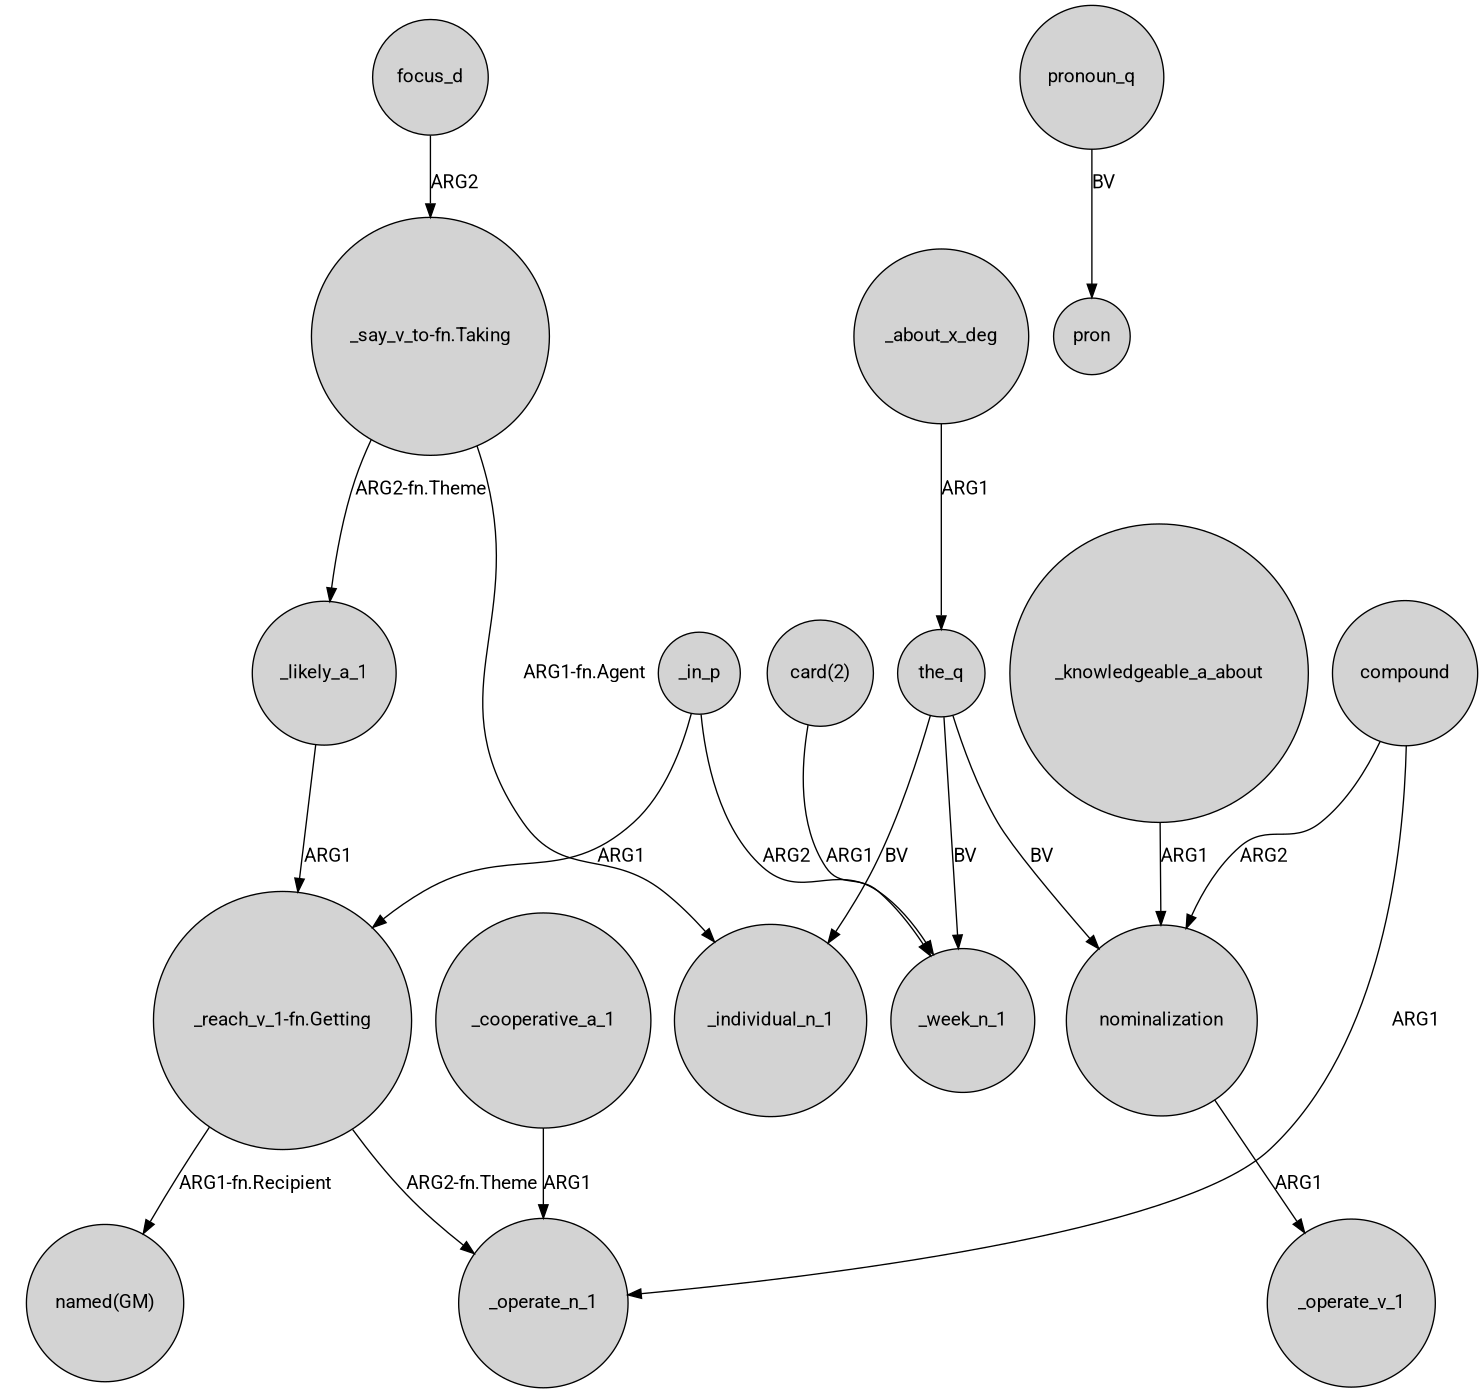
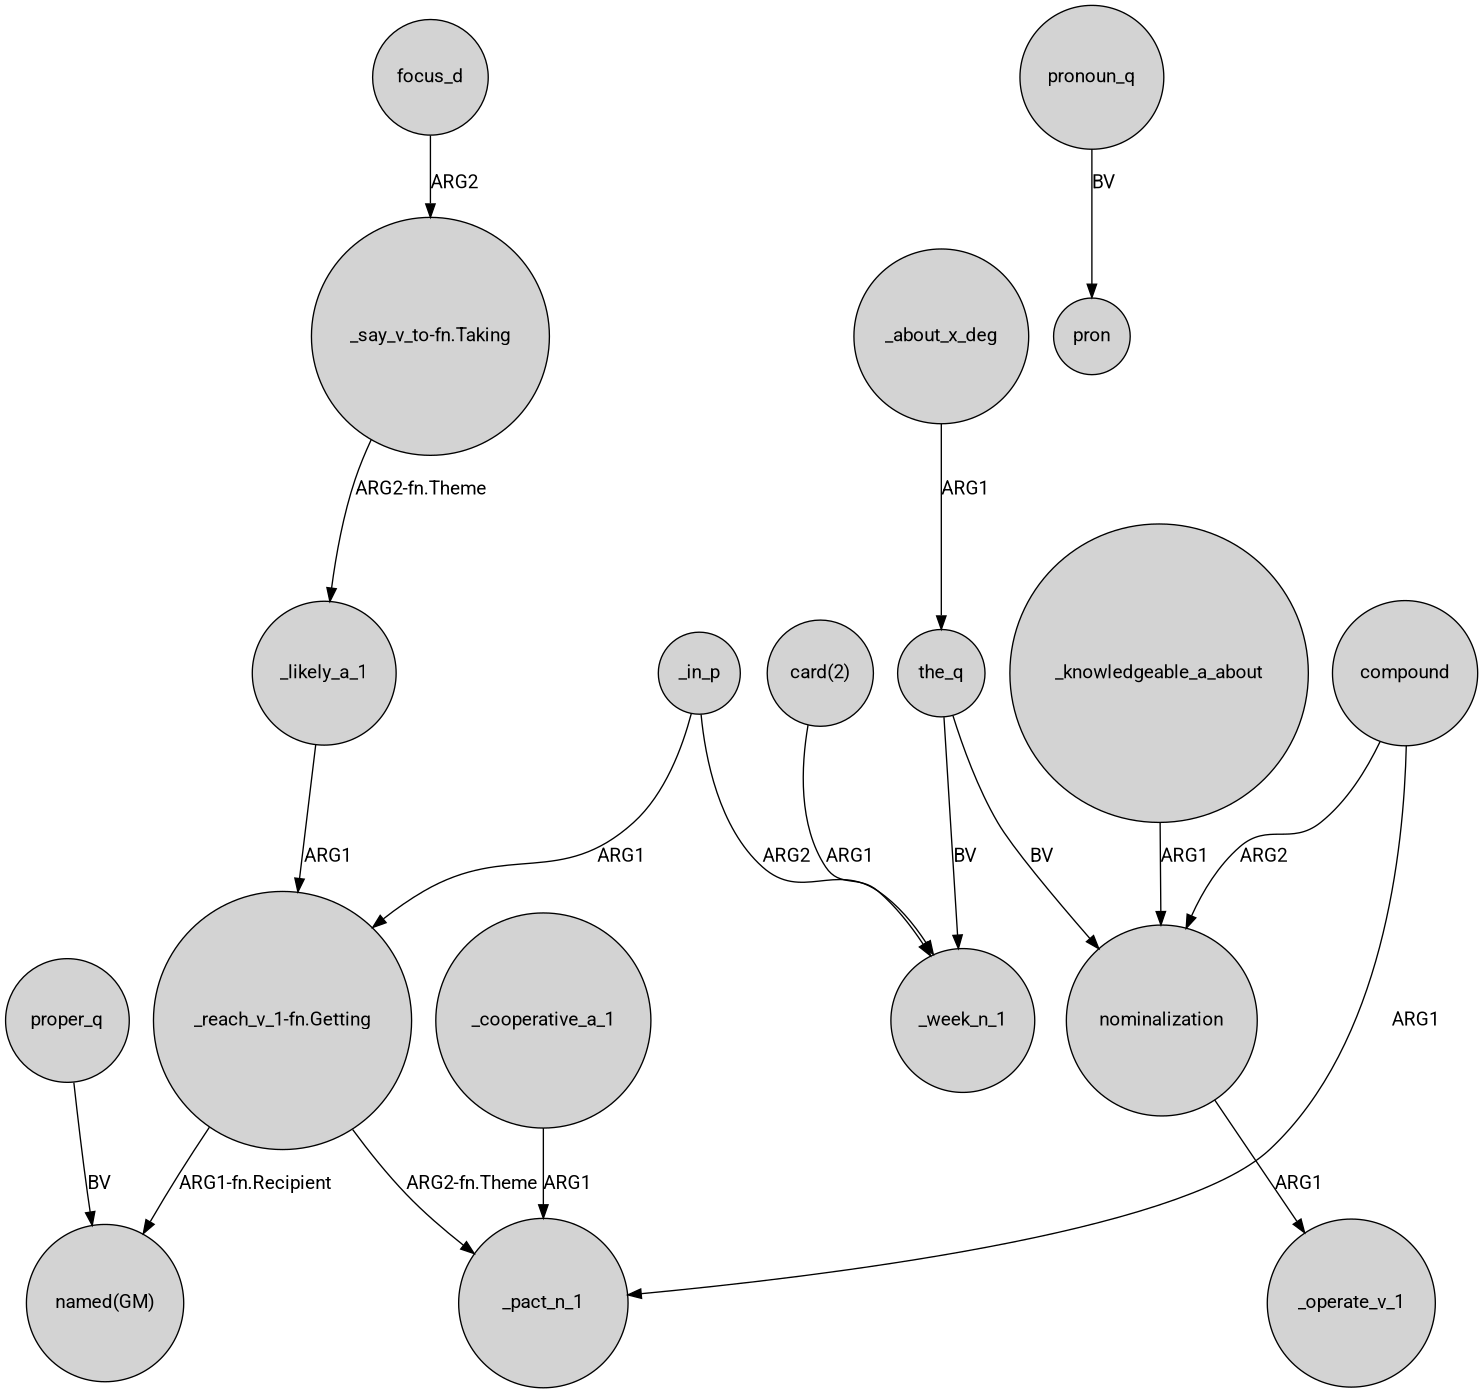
node "proper_q": added
node "_individual_n_1": removed
node "_operate_n_1": label "_operate_n_1" -> "_pact_n_1"
